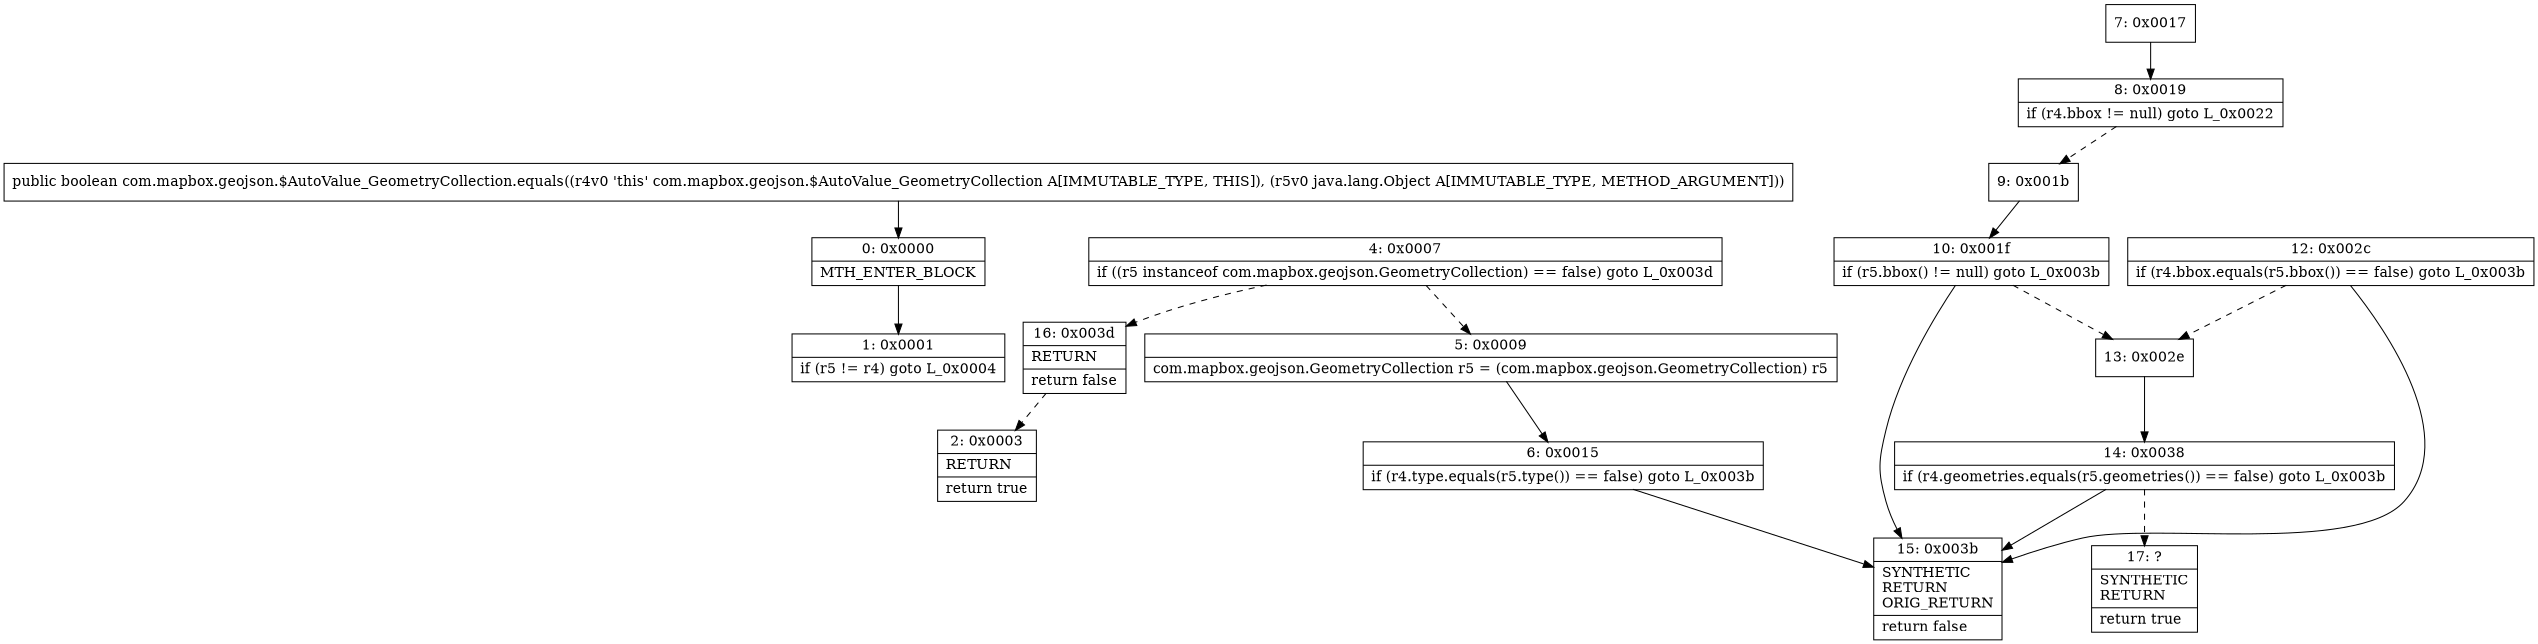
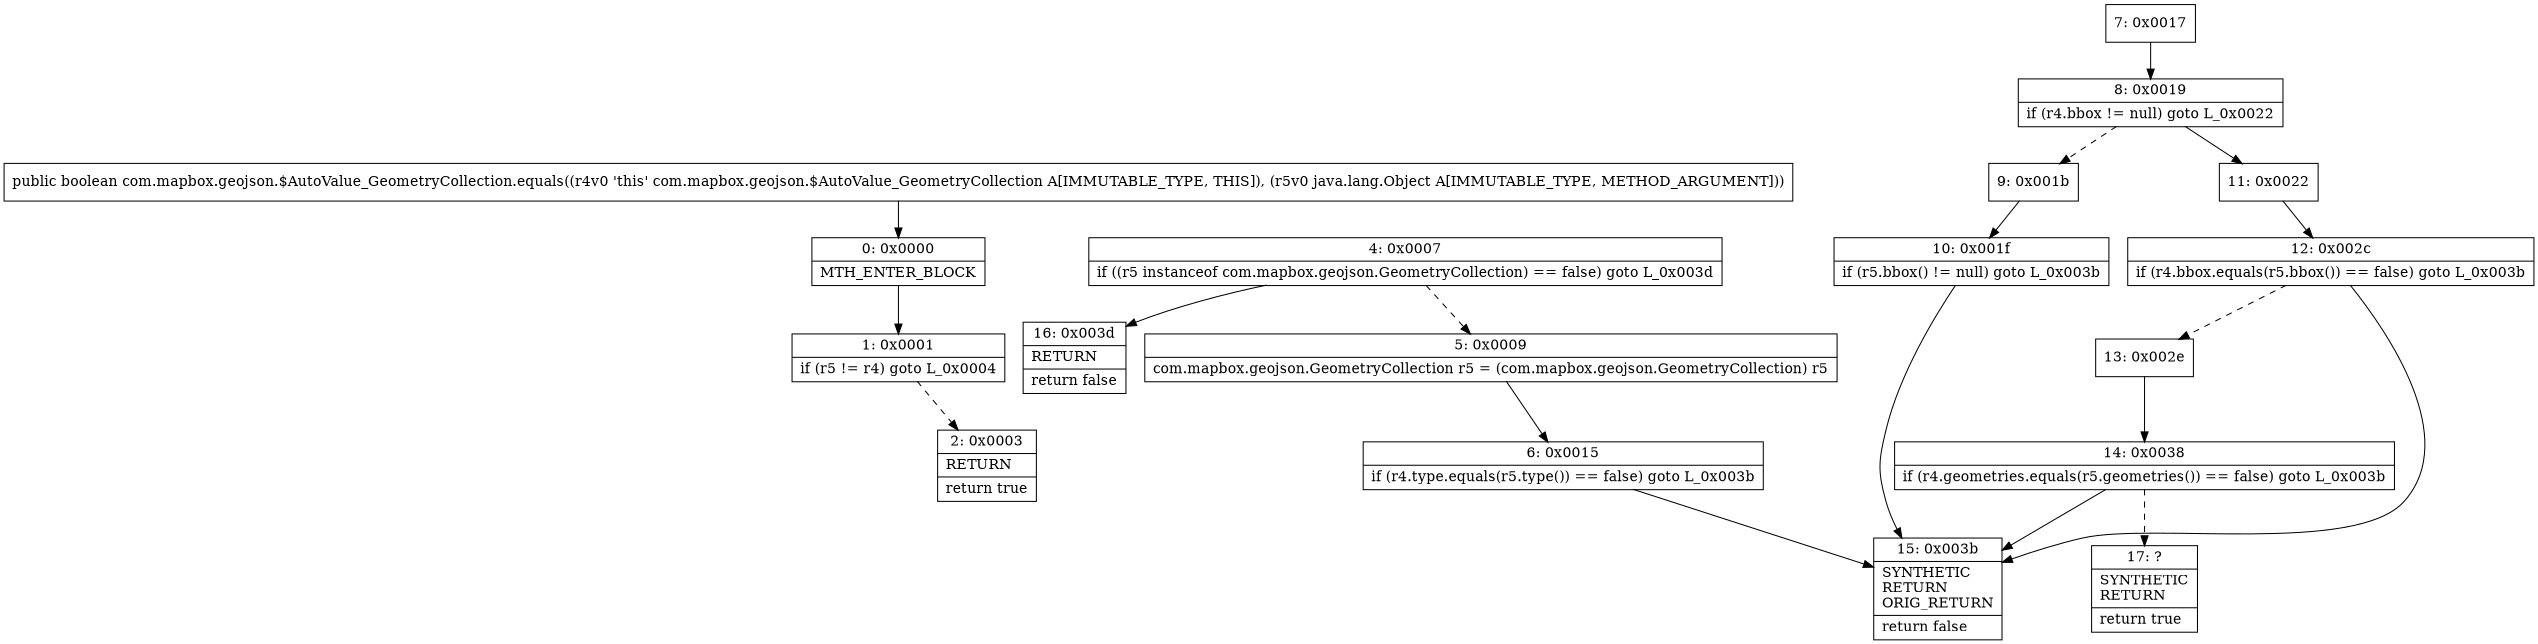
node "11: 0x0022": added
edge "4: 0x0007" -> "16: 0x003d": style dashed -> solid
edge "10: 0x001f" -> "13: 0x002e": removed
edge "16: 0x003d" -> "2: 0x0003": now "1: 0x0001" -> "2: 0x0003"
